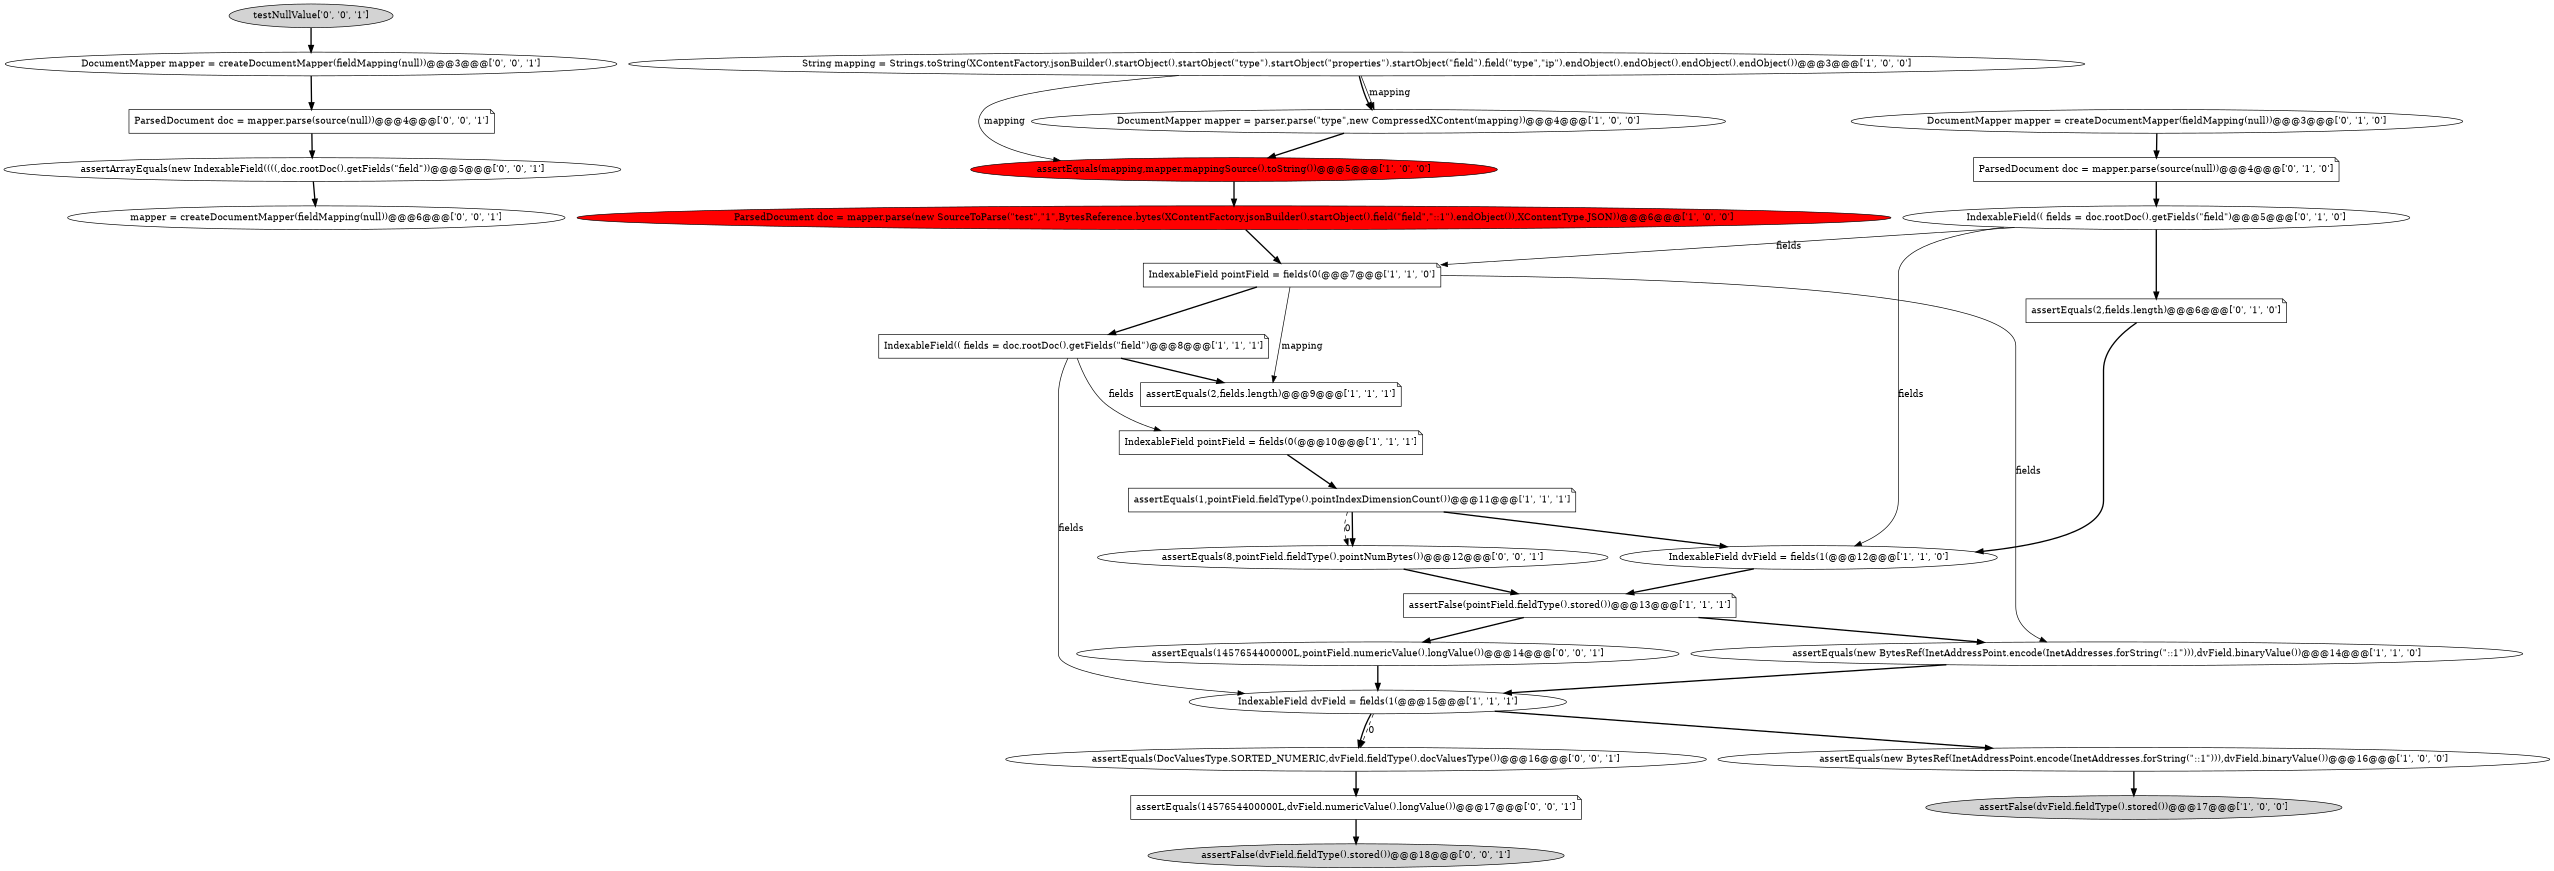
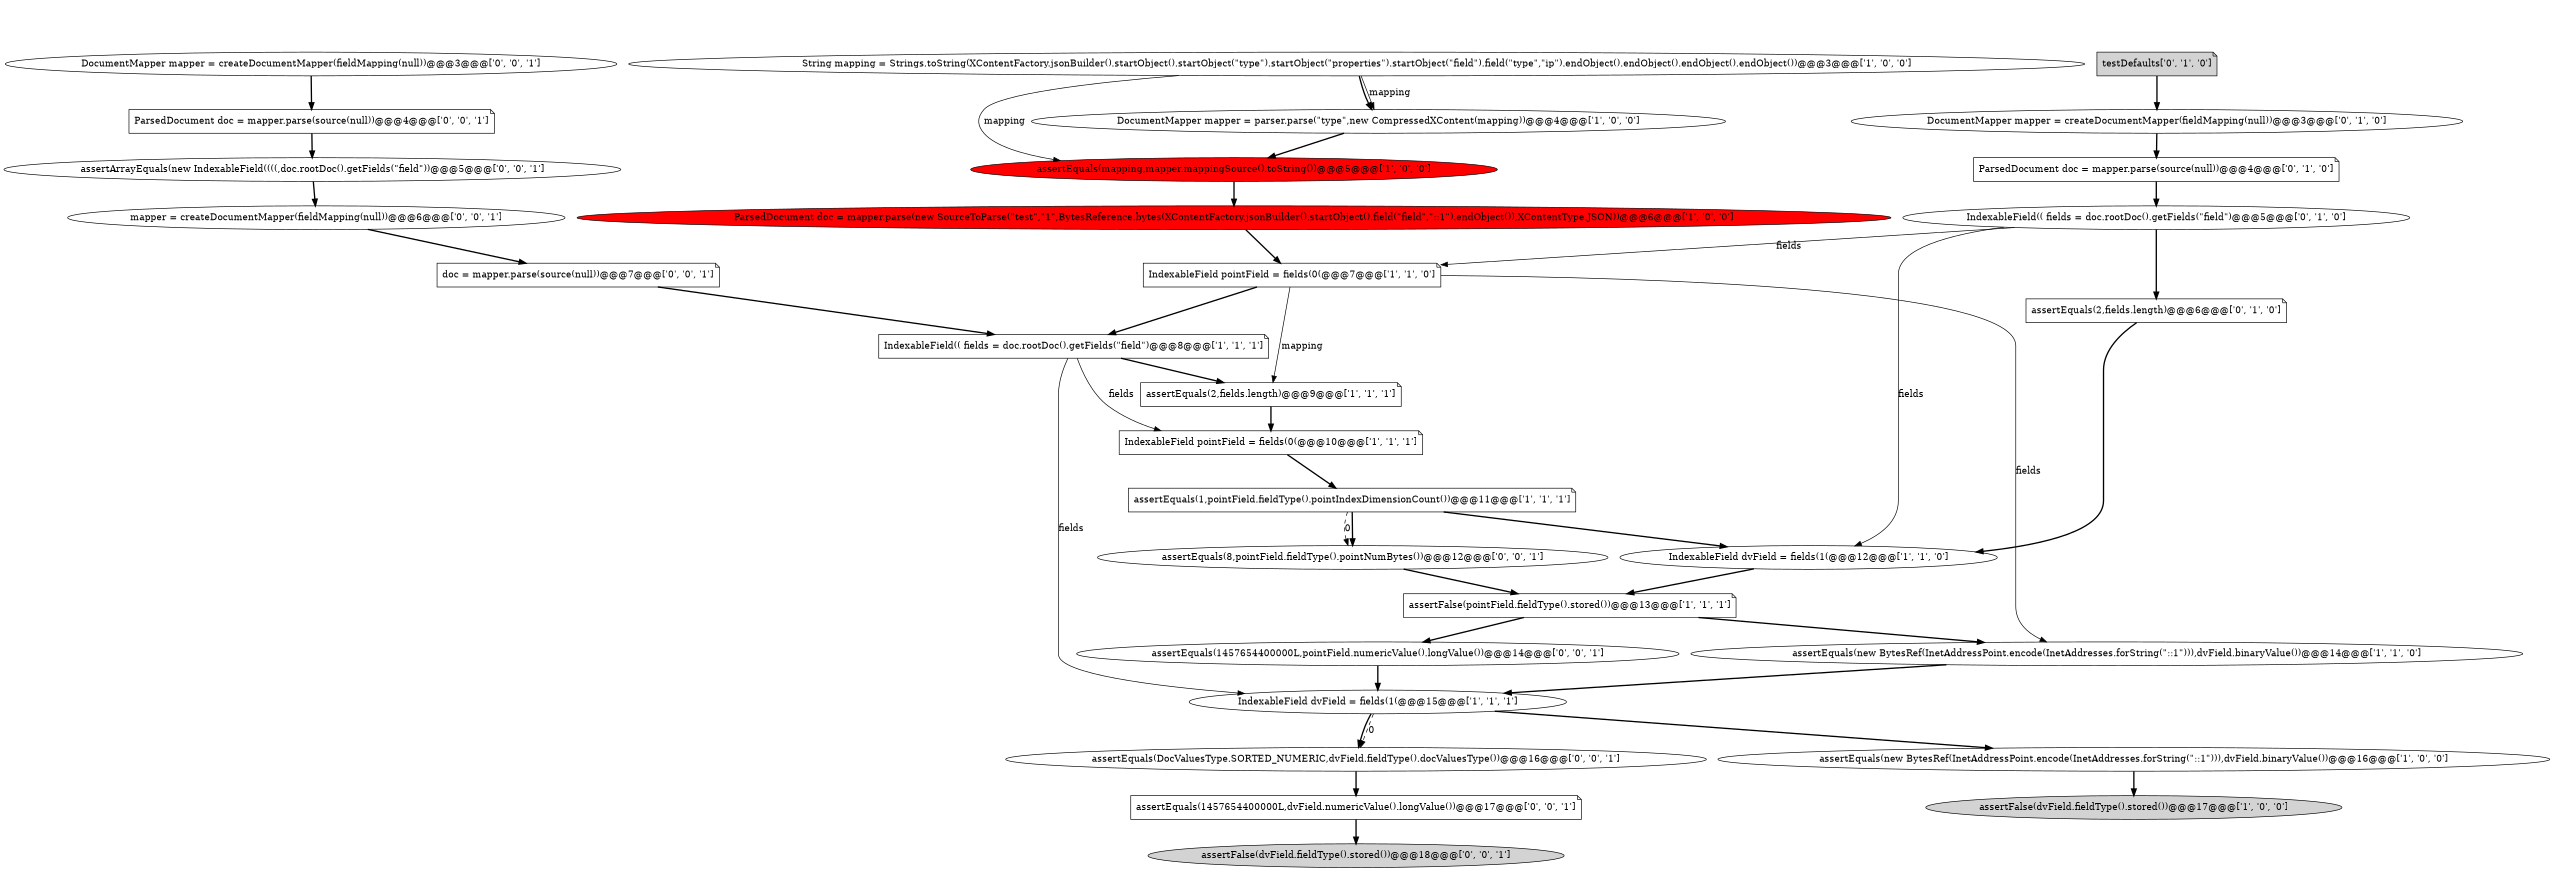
node "testNullValue['0', '0', '1']": removed
node "testDefaults['0', '1', '0']": added
node "doc = mapper.parse(source(null))@@@7@@@['0', '0', '1']": added
edge "assertEquals(2,fields.length)@@@9@@@['1', '1', '1']" -> "IndexableField pointField = fields(0(@@@10@@@['1', '1', '1']": added
